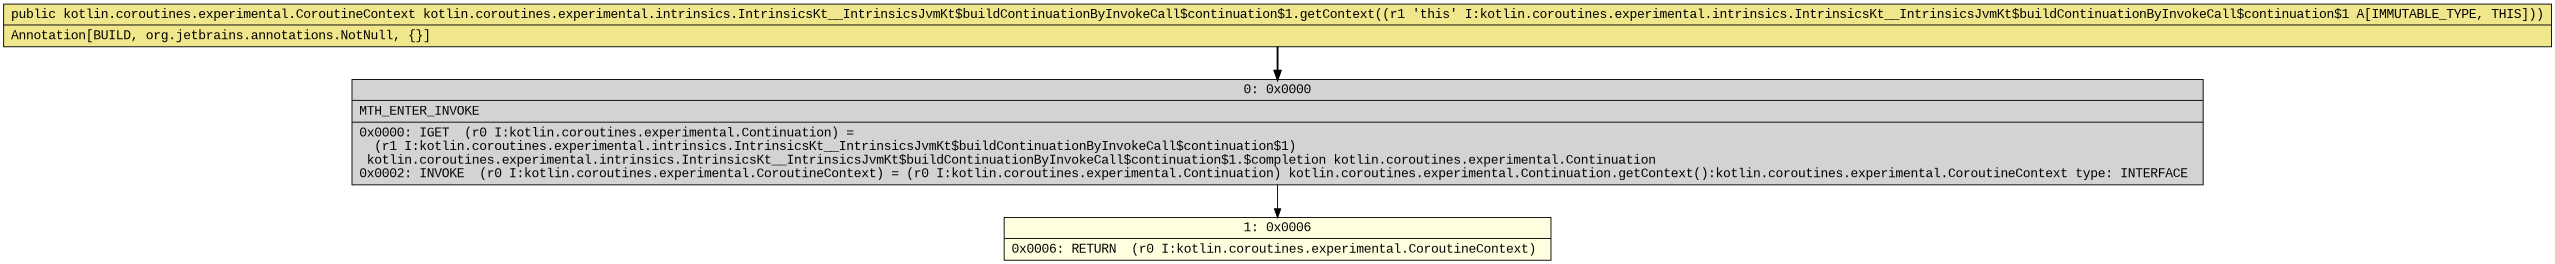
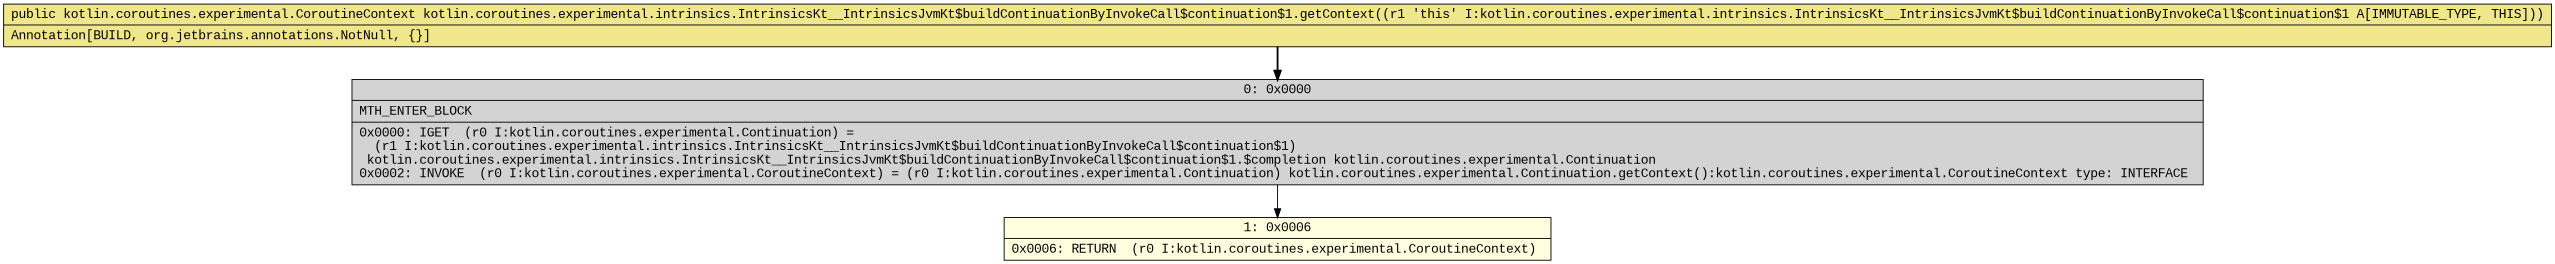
node "0: 0x0000": text "MTH_ENTER_INVOKE" -> "MTH_ENTER_BLOCK"
